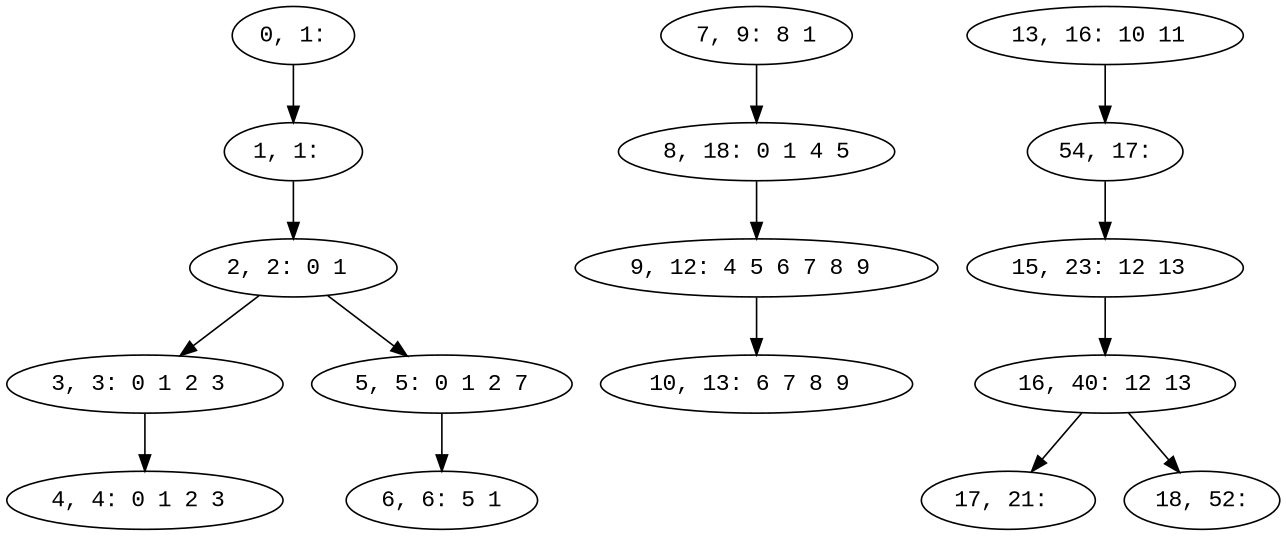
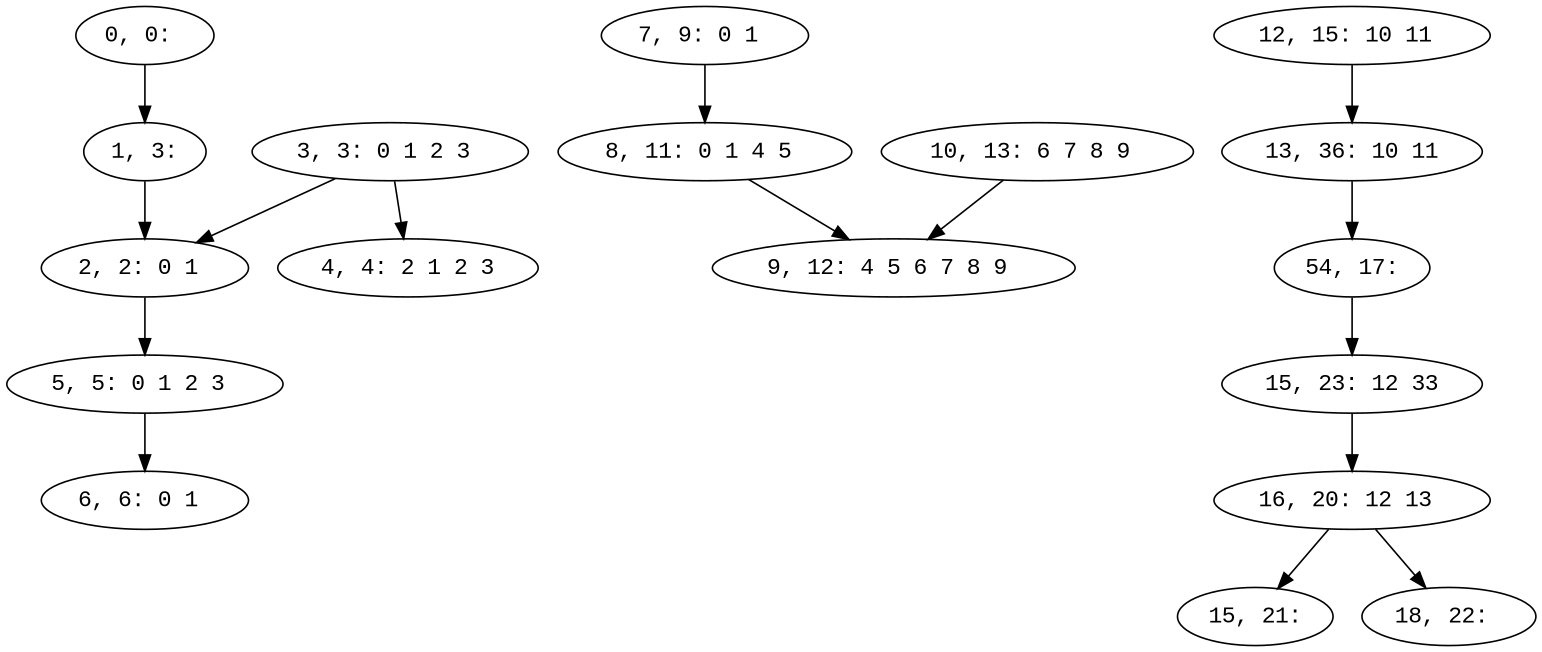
node "0, 1:": label "0, 1:" -> "0, 0:"
node "7, 9: 8 1": label "7, 9: 8 1" -> "7, 9: 0 1"
node "13, 16: 10 11": label "13, 16: 10 11" -> "13, 36: 10 11"
node "12, 15: 10 11": added
node "1, 1:": label "1, 1:" -> "1, 3:"
node "8, 18: 0 1 4 5": label "8, 18: 0 1 4 5" -> "8, 11: 0 1 4 5"
node "15, 23: 12 13": label "15, 23: 12 13" -> "15, 23: 12 33"
edge "9, 12: 4 5 6 7 8 9" -> "10, 13: 6 7 8 9": reversed
edge "2, 2: 0 1" -> "3, 3: 0 1 2 3": reversed
node "5, 5: 0 1 2 7": label "5, 5: 0 1 2 7" -> "5, 5: 0 1 2 3"
node "16, 40: 12 13": label "16, 40: 12 13" -> "16, 20: 12 13"
node "4, 4: 0 1 2 3": label "4, 4: 0 1 2 3" -> "4, 4: 2 1 2 3"
node "6, 6: 5 1": label "6, 6: 5 1" -> "6, 6: 0 1"
node "17, 21:": label "17, 21:" -> "15, 21:"
node "18, 52:": label "18, 52:" -> "18, 22:"
